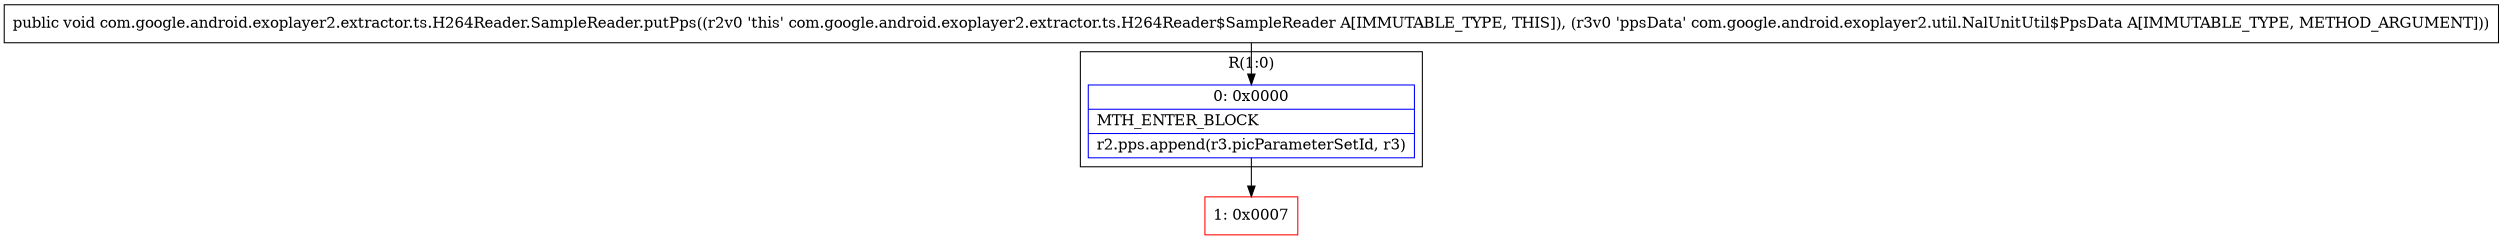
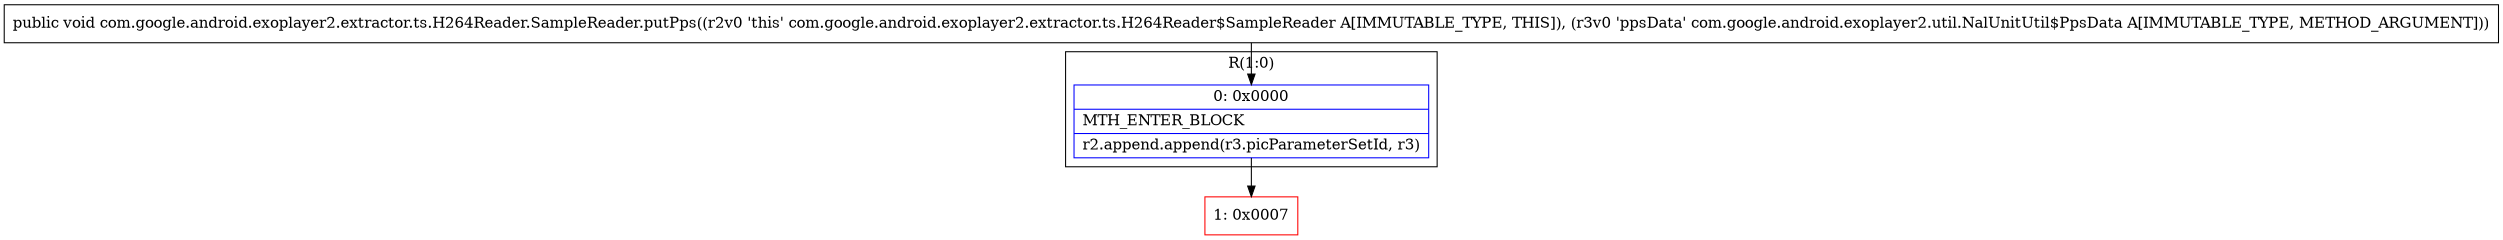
node "0: 0x0000": text "r2.pps.append(r3.picParameterSetId, r3)" -> "r2.append.append(r3.picParameterSetId, r3)"
